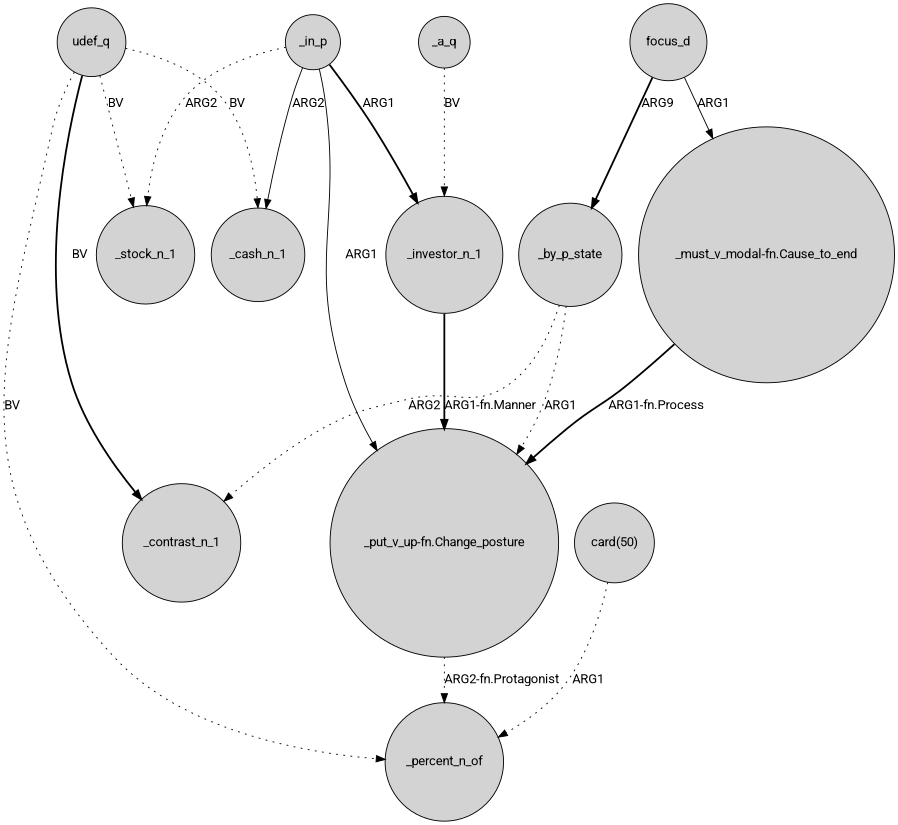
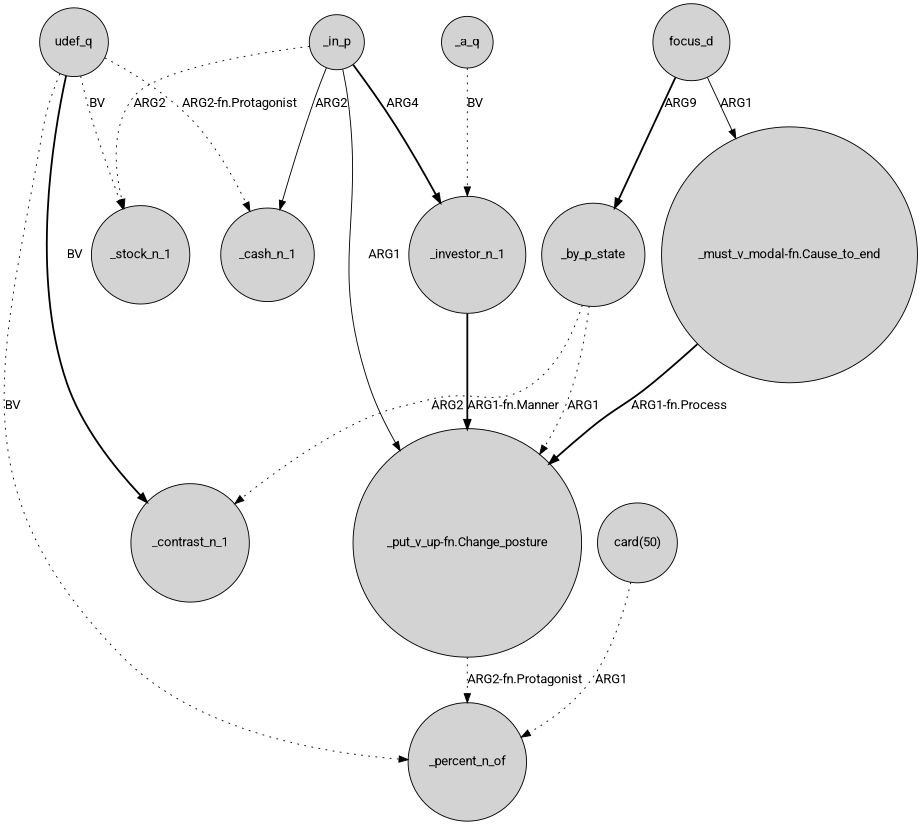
edge "udef_q" -> "_cash_n_1": label "BV" -> "ARG2-fn.Protagonist"
edge "_in_p" -> "_investor_n_1": label "ARG1" -> "ARG4"
